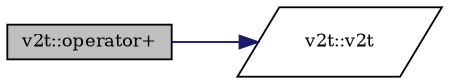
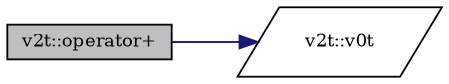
node "v2t::v2t": label "v2t::v2t" -> "v2t::v0t"
